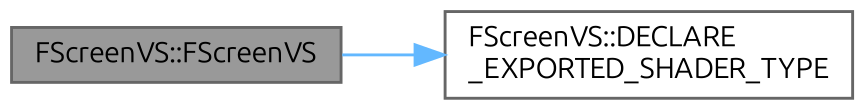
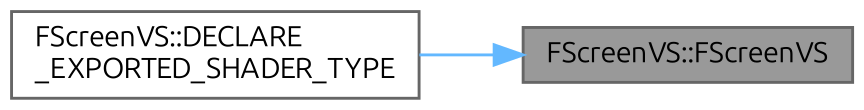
edge "FScreenVS::FScreenVS" -> "FScreenVS::DECLARE _EXPORTED_SHADER_TYPE": reversed
